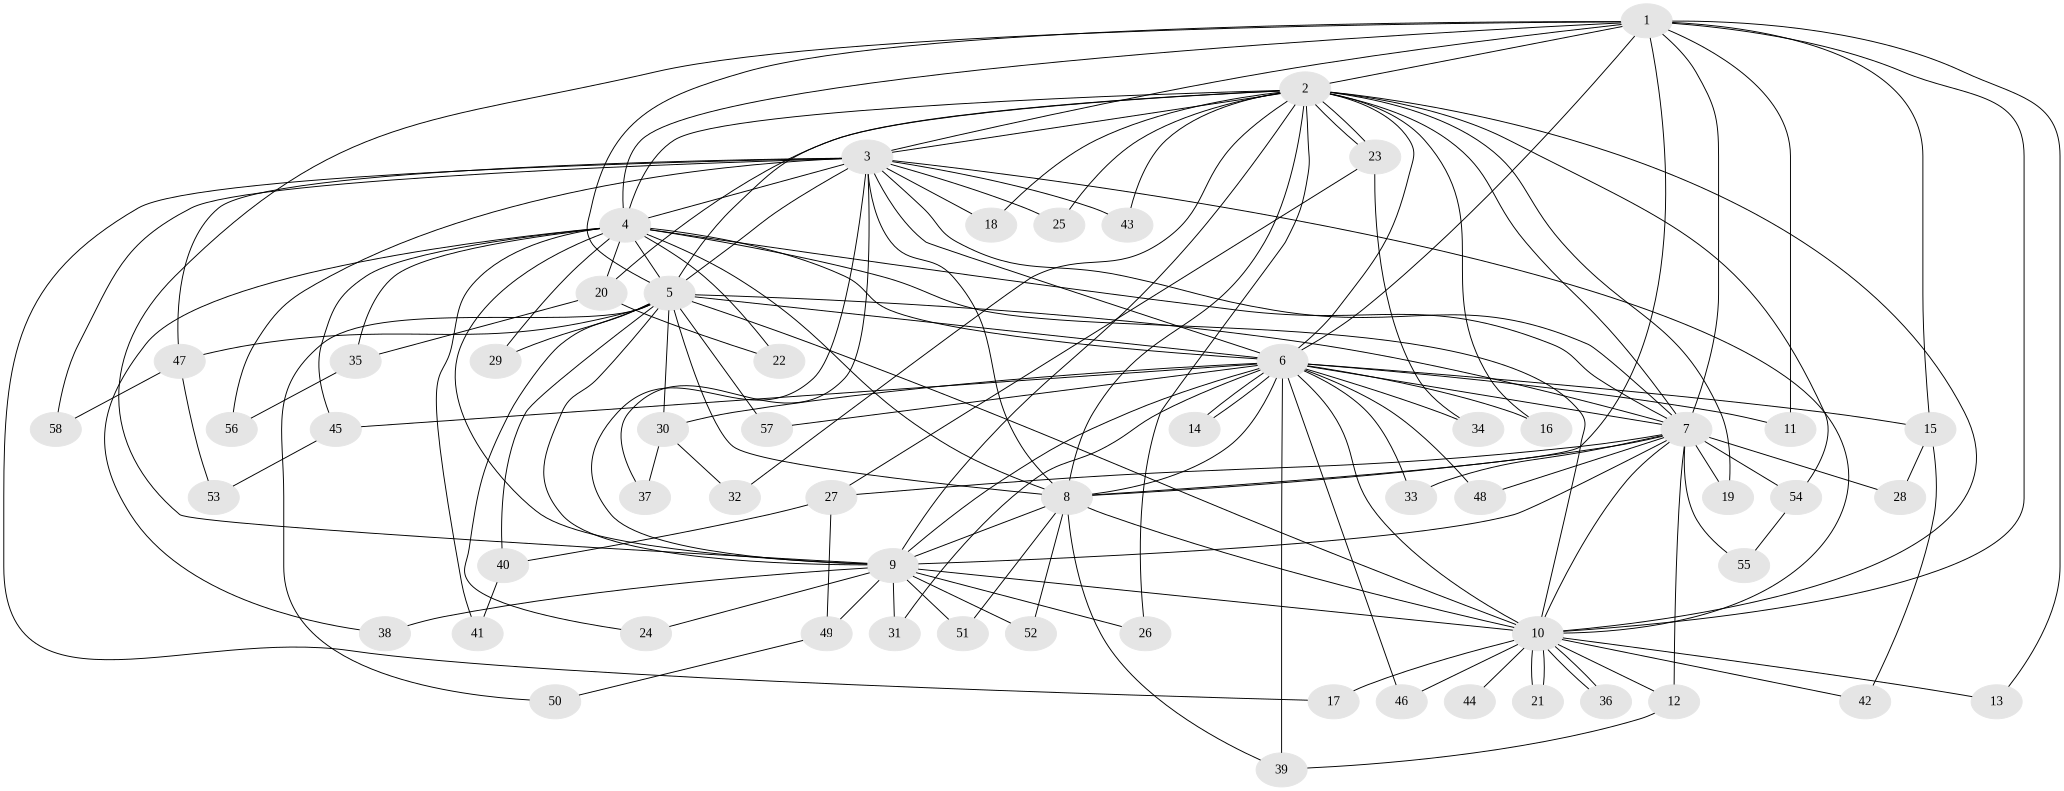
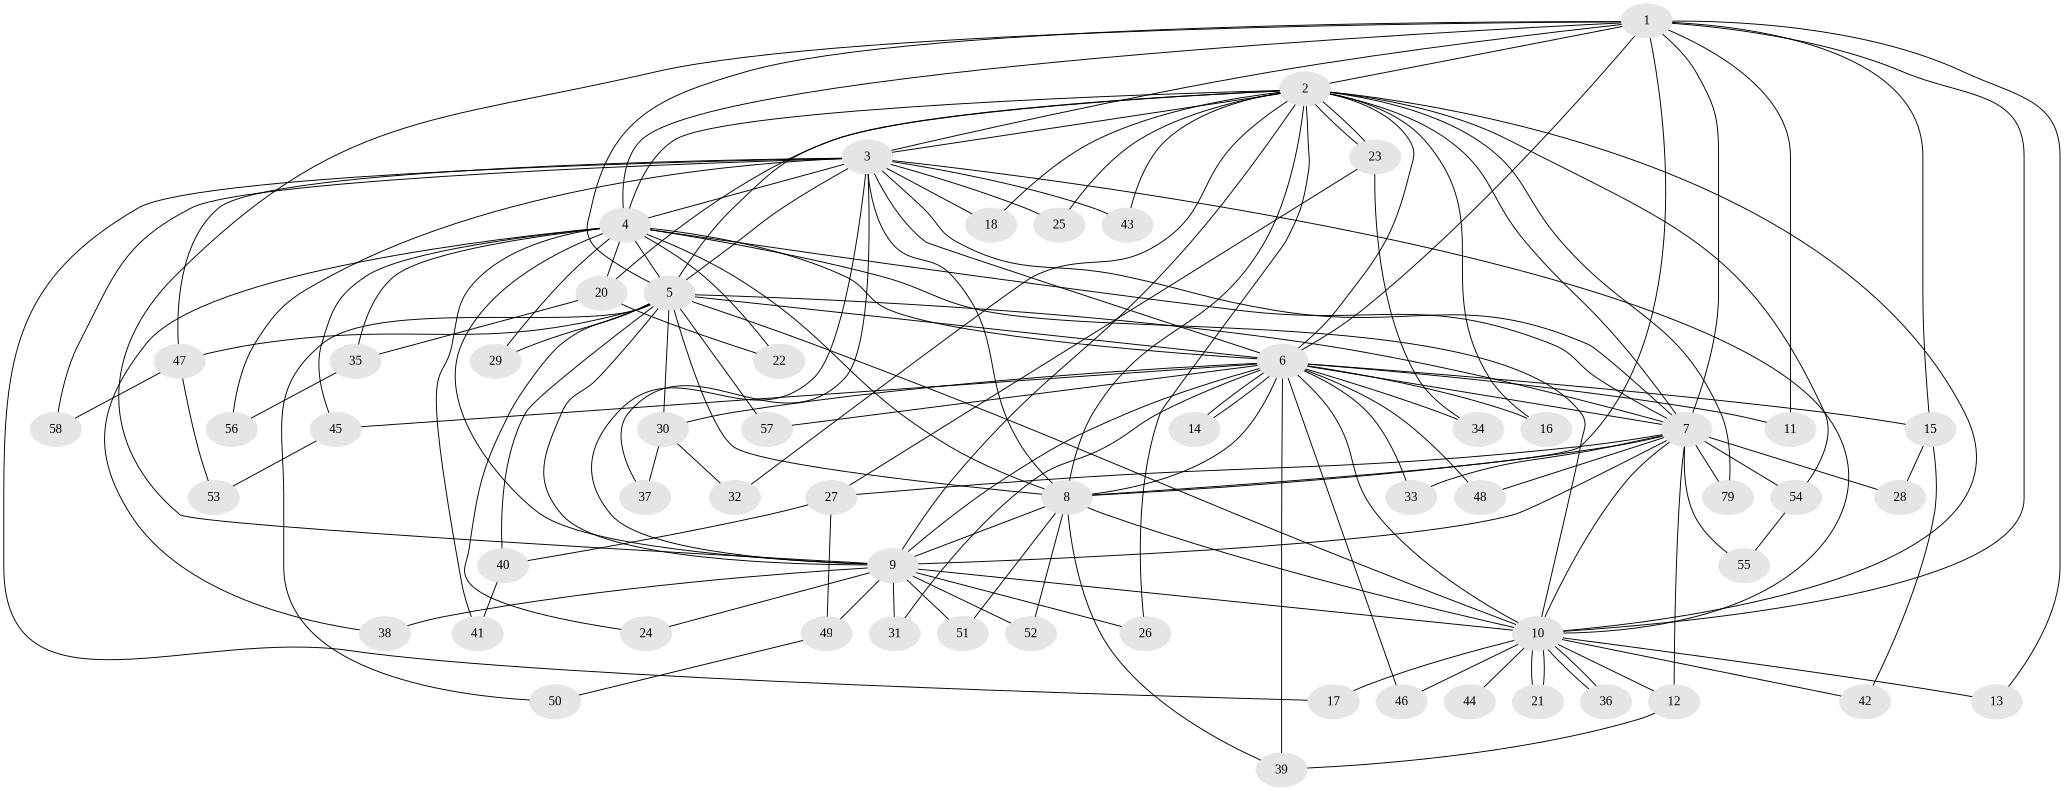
node "19": label "19" -> "79"
